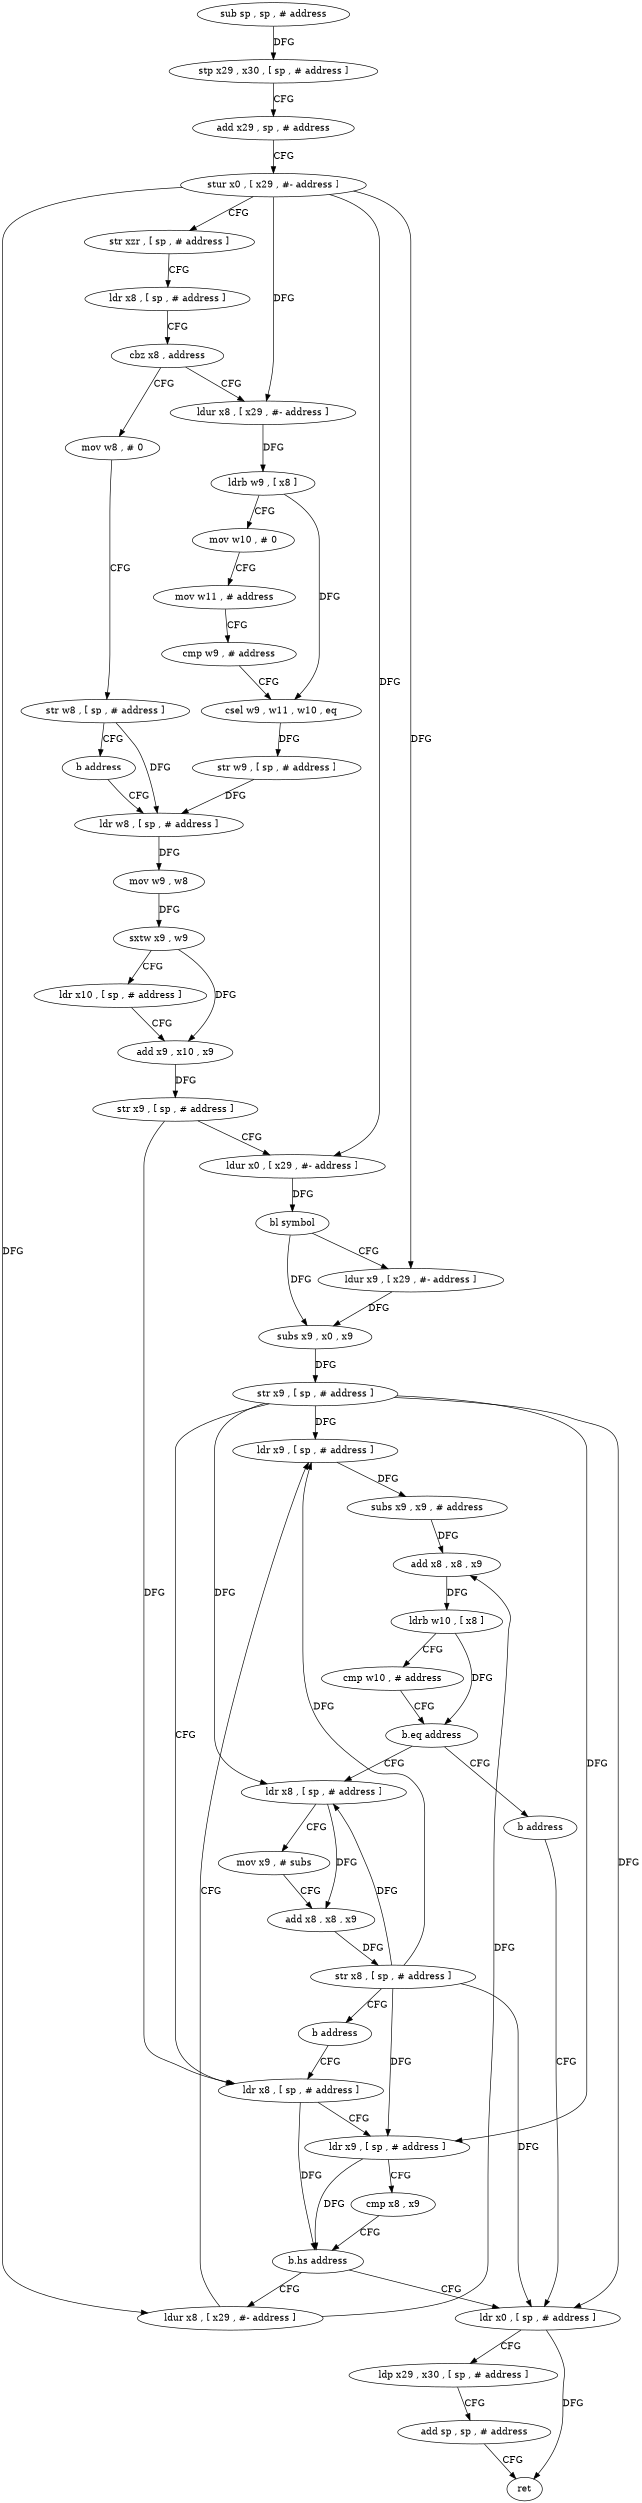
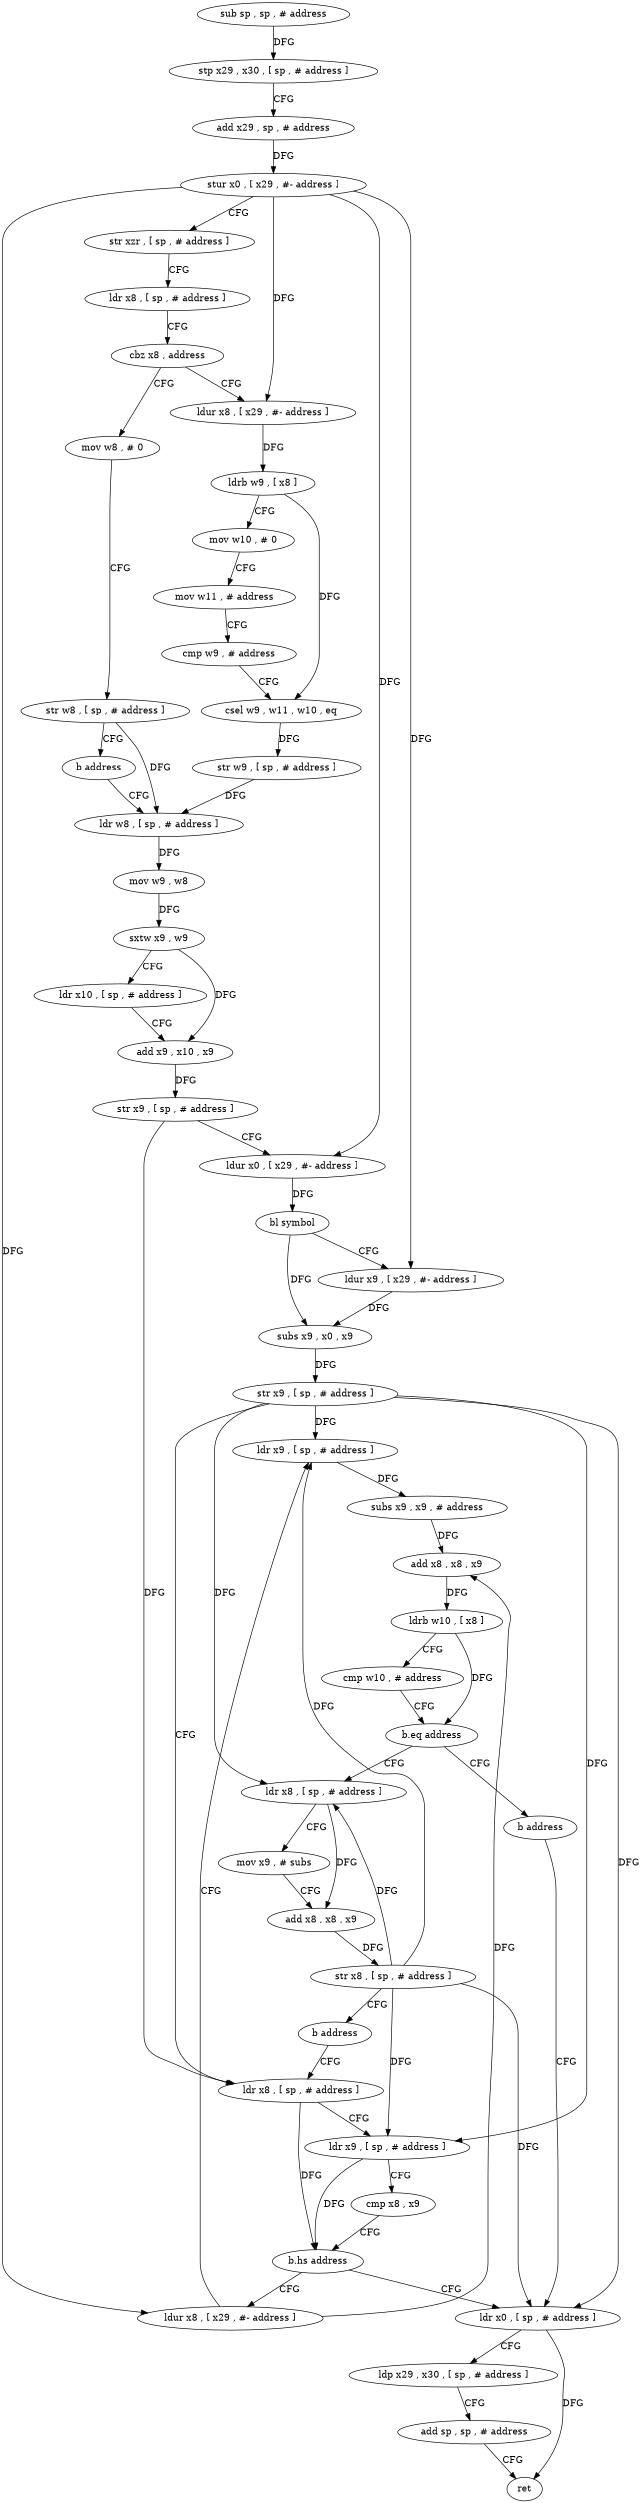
edge "add x29 , sp , # address" -> "stur x0 , [ x29 , #- address ]": label "CFG" -> "DFG"
